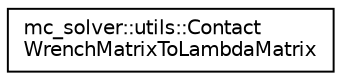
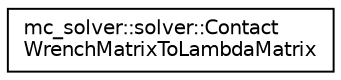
node "mc_solver::utils::Contact WrenchMatrixToLambdaMatrix": label "mc_solver::utils::Contact WrenchMatrixToLambdaMatrix" -> "mc_solver::solver::Contact WrenchMatrixToLambdaMatrix"
